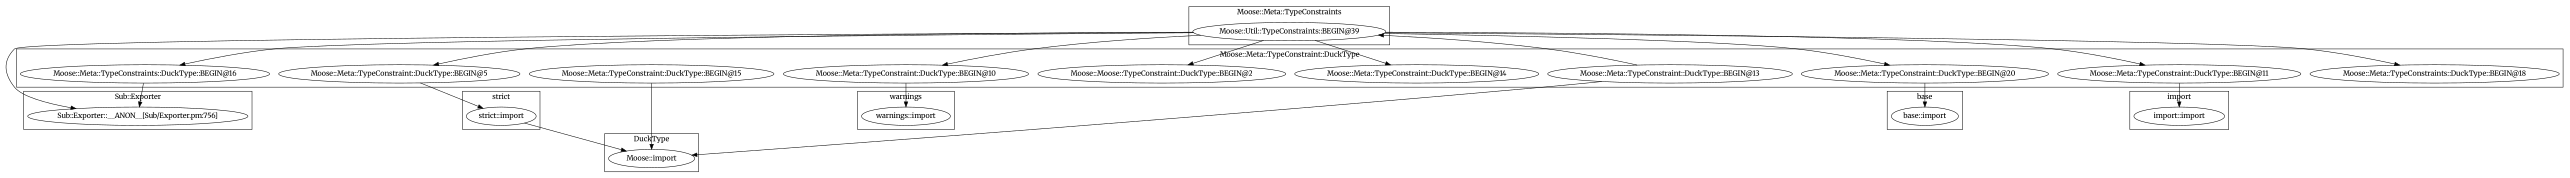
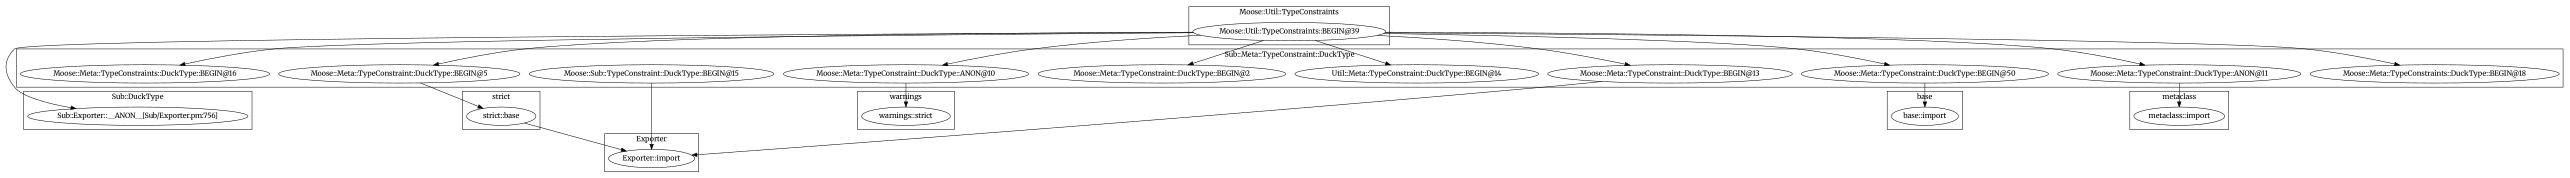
cluster "Moose::Meta::TypeConstraints": label "Moose::Meta::TypeConstraints" -> "Moose::Util::TypeConstraints"
edge "Moose::Meta::TypeConstraint::DuckType::BEGIN@13" -> "Moose::Util::TypeConstraints::BEGIN@39": reversed
cluster "Moose::Meta::TypeConstraint::DuckType": label "Moose::Meta::TypeConstraint::DuckType" -> "Sub::Meta::TypeConstraint::DuckType"
node "Moose::Meta::TypeConstraint::DuckType::BEGIN@15": label "Moose::Meta::TypeConstraint::DuckType::BEGIN@15" -> "Moose::Sub::TypeConstraint::DuckType::BEGIN@15"
node "Moose::Meta::TypeConstraint::DuckType::BEGIN@10": label "Moose::Meta::TypeConstraint::DuckType::BEGIN@10" -> "Moose::Meta::TypeConstraint::DuckType::ANON@10"
node "Moose::Moose::TypeConstraint::DuckType::BEGIN@2": label "Moose::Moose::TypeConstraint::DuckType::BEGIN@2" -> "Moose::Meta::TypeConstraint::DuckType::BEGIN@2"
node "Moose::Meta::TypeConstraint::DuckType::BEGIN@14": label "Moose::Meta::TypeConstraint::DuckType::BEGIN@14" -> "Util::Meta::TypeConstraint::DuckType::BEGIN@14"
node "Moose::Meta::TypeConstraint::DuckType::BEGIN@20": label "Moose::Meta::TypeConstraint::DuckType::BEGIN@20" -> "Moose::Meta::TypeConstraint::DuckType::BEGIN@50"
node "Moose::Meta::TypeConstraint::DuckType::BEGIN@11": label "Moose::Meta::TypeConstraint::DuckType::BEGIN@11" -> "Moose::Meta::TypeConstraint::DuckType::ANON@11"
edge "Moose::Meta::TypeConstraints::DuckType::BEGIN@16" -> "Sub::Exporter::__ANON__[Sub/Exporter.pm:756]": removed
cluster "Sub::Exporter": label "Sub::Exporter" -> "Sub::DuckType"
cluster "import": label "import" -> "metaclass"
node "strict::import": label "strict::import" -> "strict::base"
node "warnings::import": label "warnings::import" -> "warnings::strict"
node "import::import": label "import::import" -> "metaclass::import"
cluster "DuckType": label "DuckType" -> "Exporter"
node "Moose::import": label "Moose::import" -> "Exporter::import"
